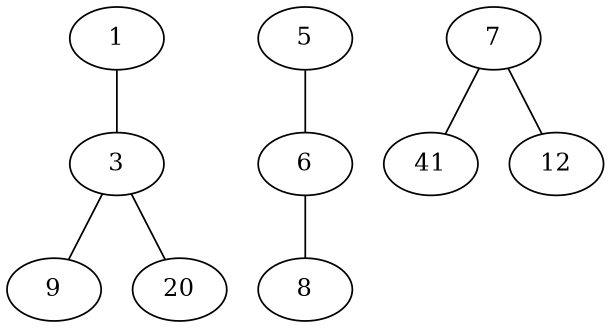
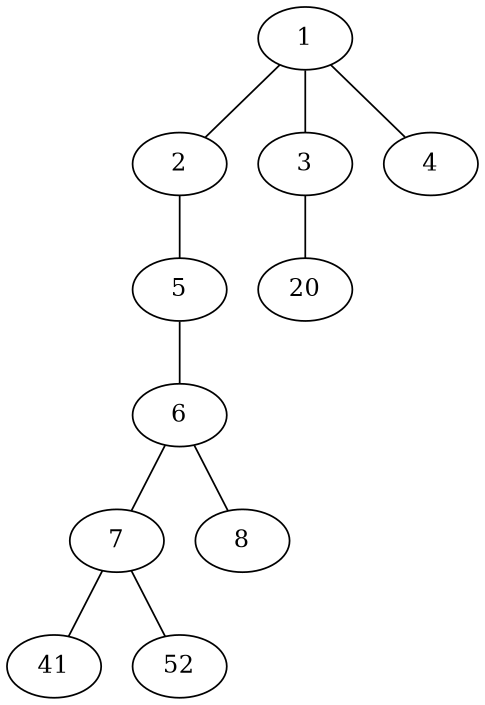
node "2": added
node "4": added
node "12": label "12" -> "52"
node "9": removed
edge "6" -- "7": added
